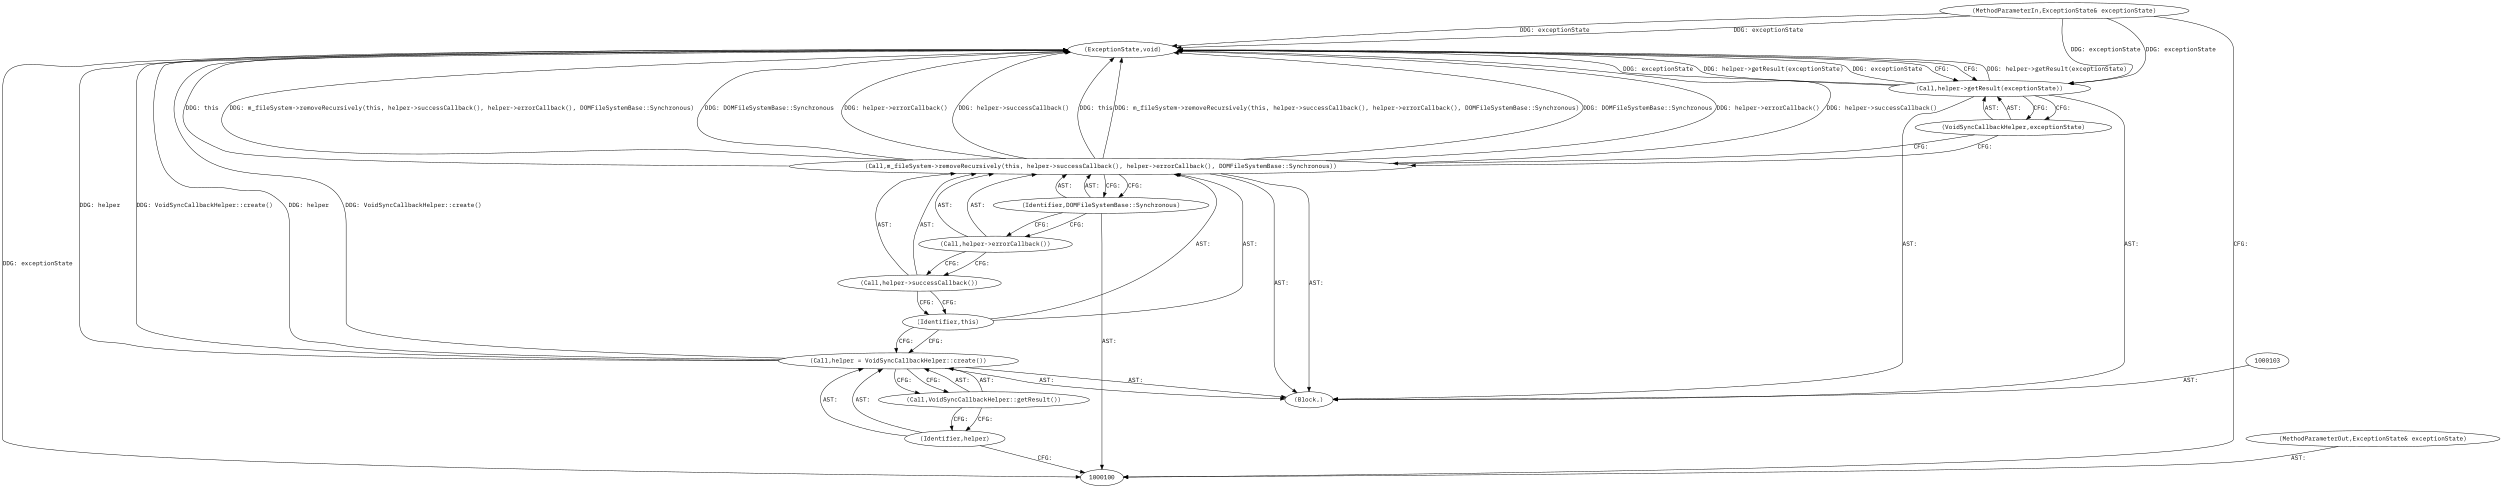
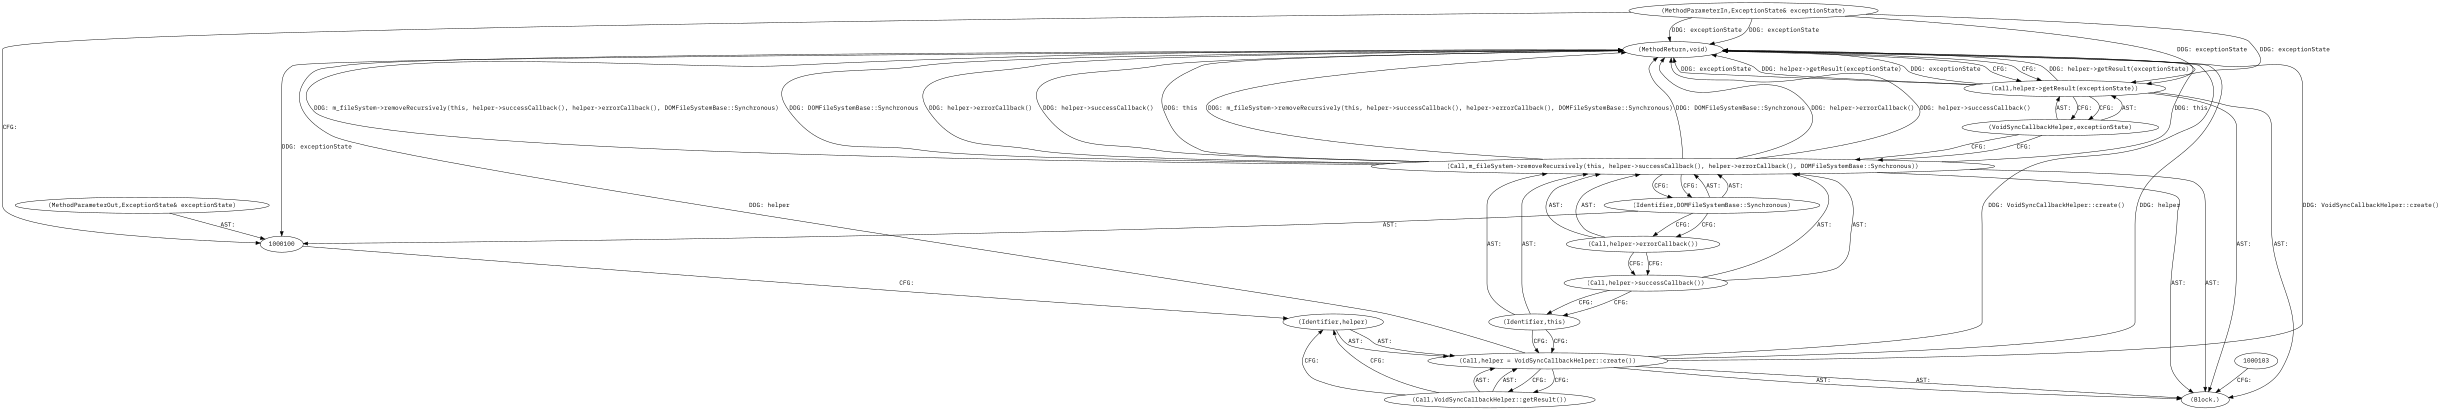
node "(ExceptionState,void)": label "(ExceptionState,void)" -> "(MethodReturn,void)"
edge "1000103" -> "(Block,)": label "AST: " -> "CFG: "
edge "(Identifier,helper)" -> "1000100": reversed
